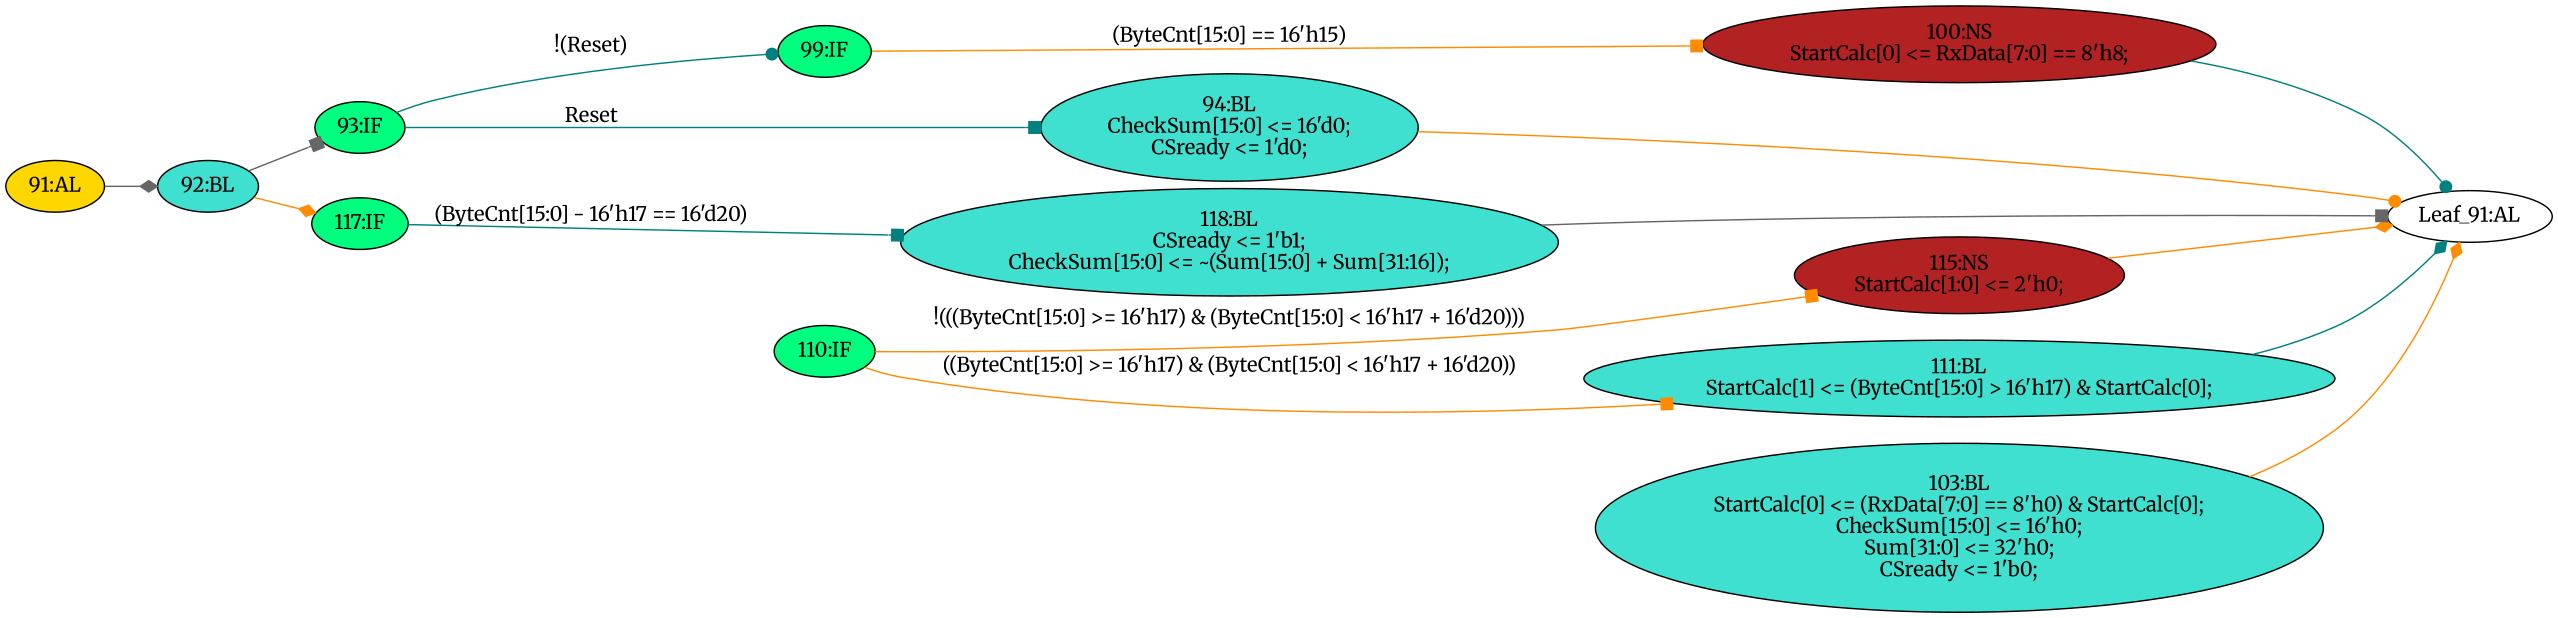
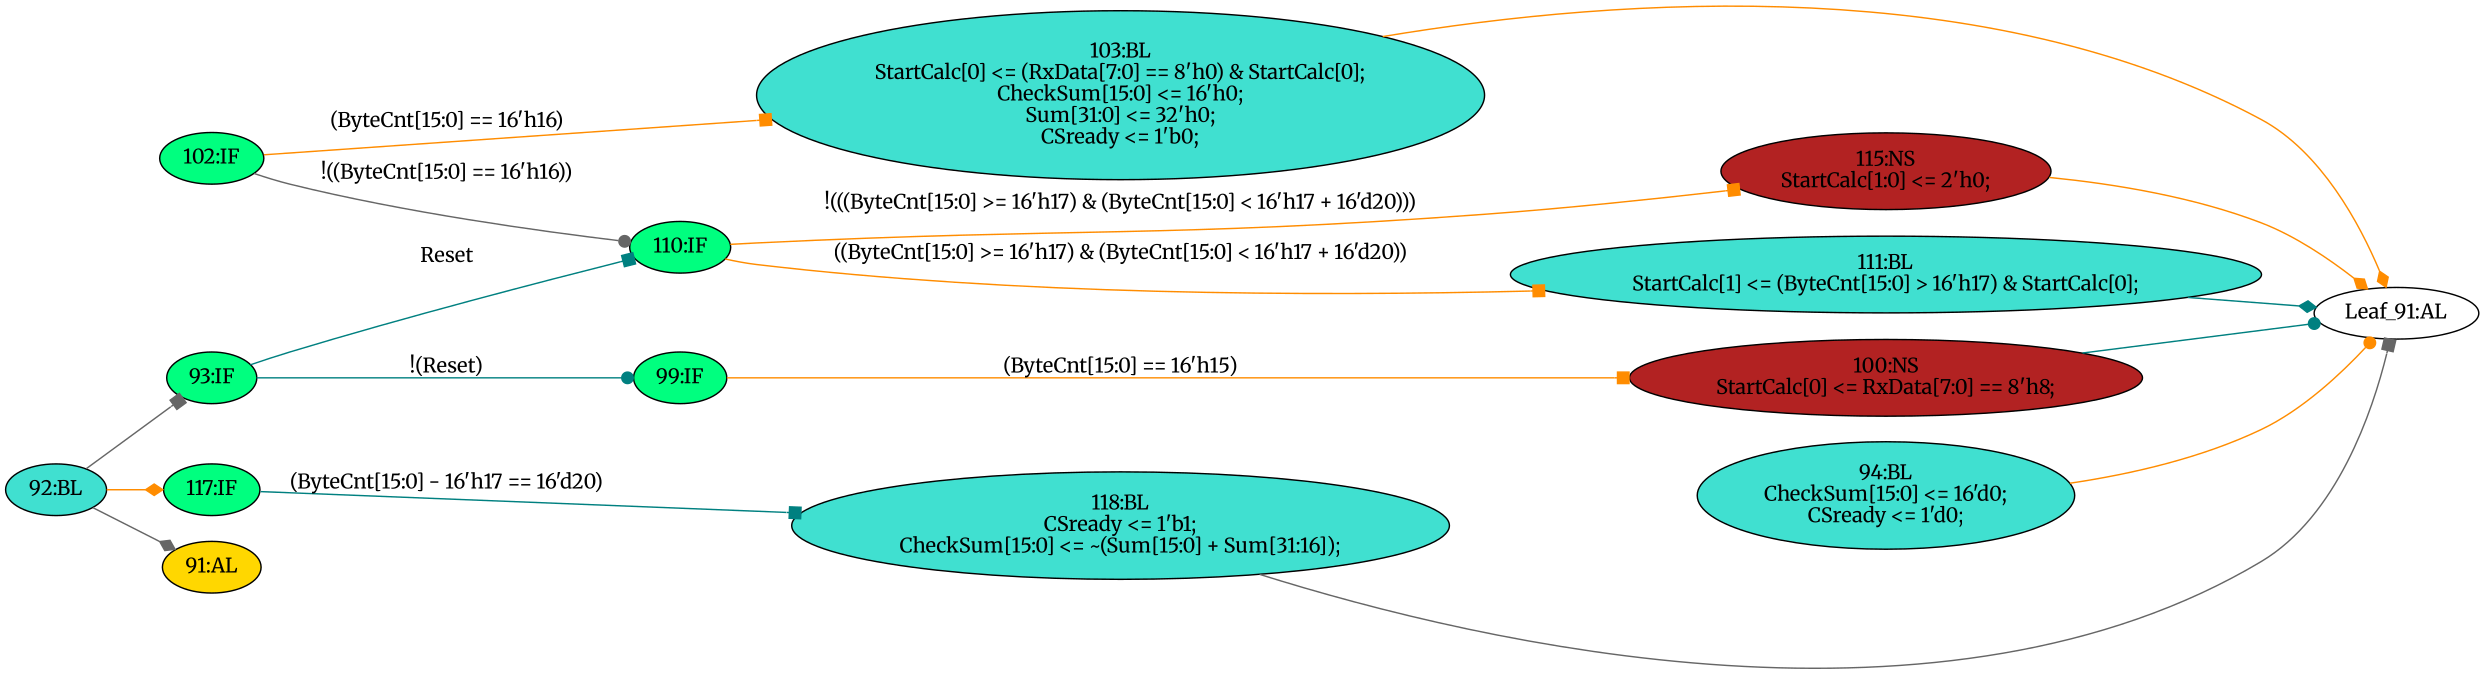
edge "93:IF" -> "94:BL CheckSum[15:0] <= 16'd0; CSready <= 1'd0;": now "93:IF" -> "110:IF"
node "102:IF": added
edge "91:AL" -> "92:BL": reversed
